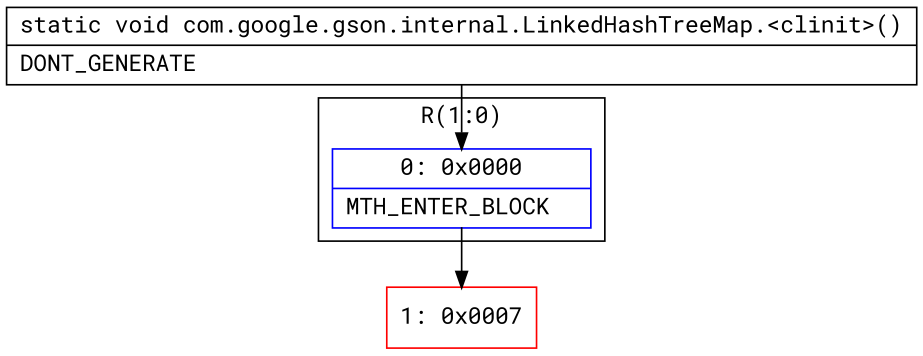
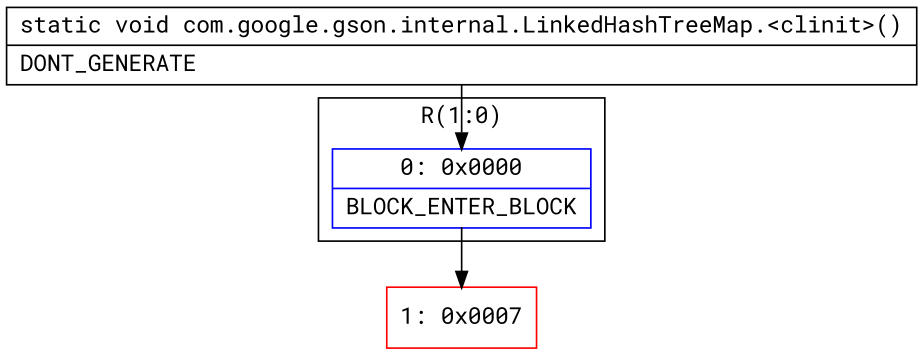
node "0: 0x0000": text "MTH_ENTER_BLOCK" -> "BLOCK_ENTER_BLOCK"
